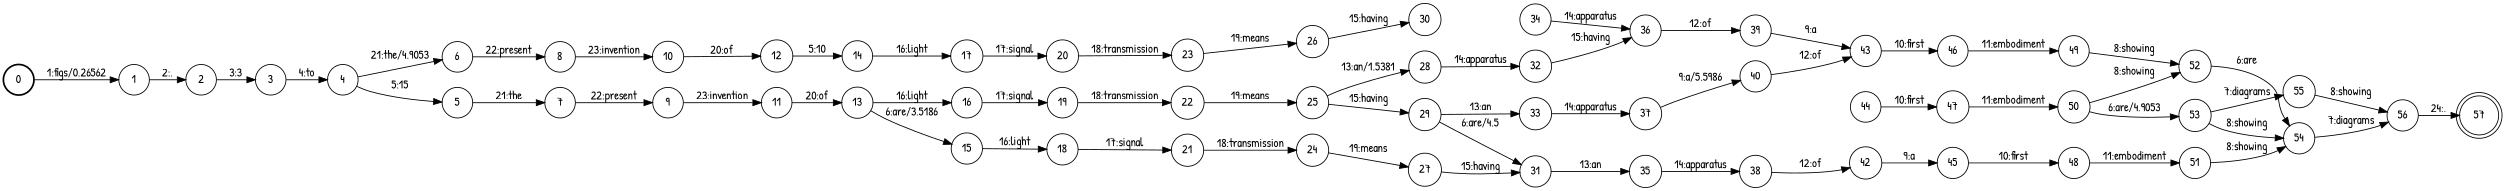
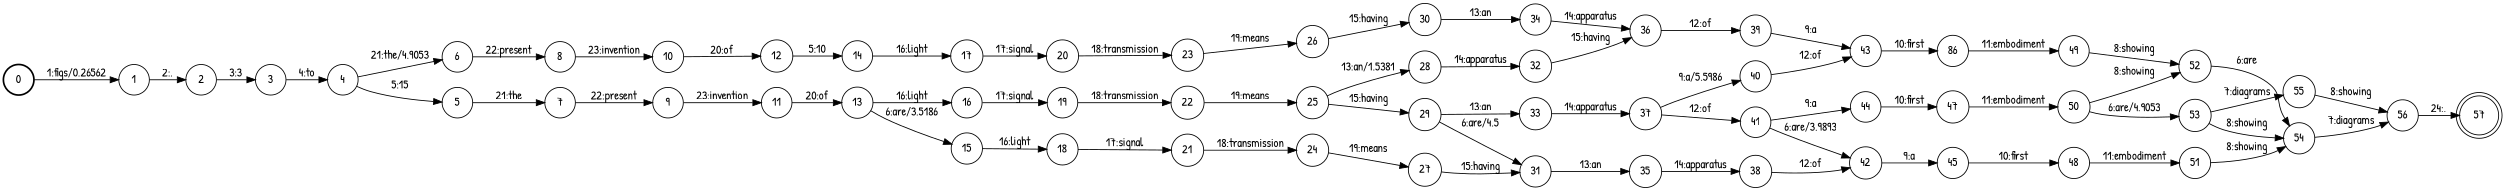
edge "30" -> "34": added, label "13:an"
node "46": label "46" -> "86"
node "41": added
